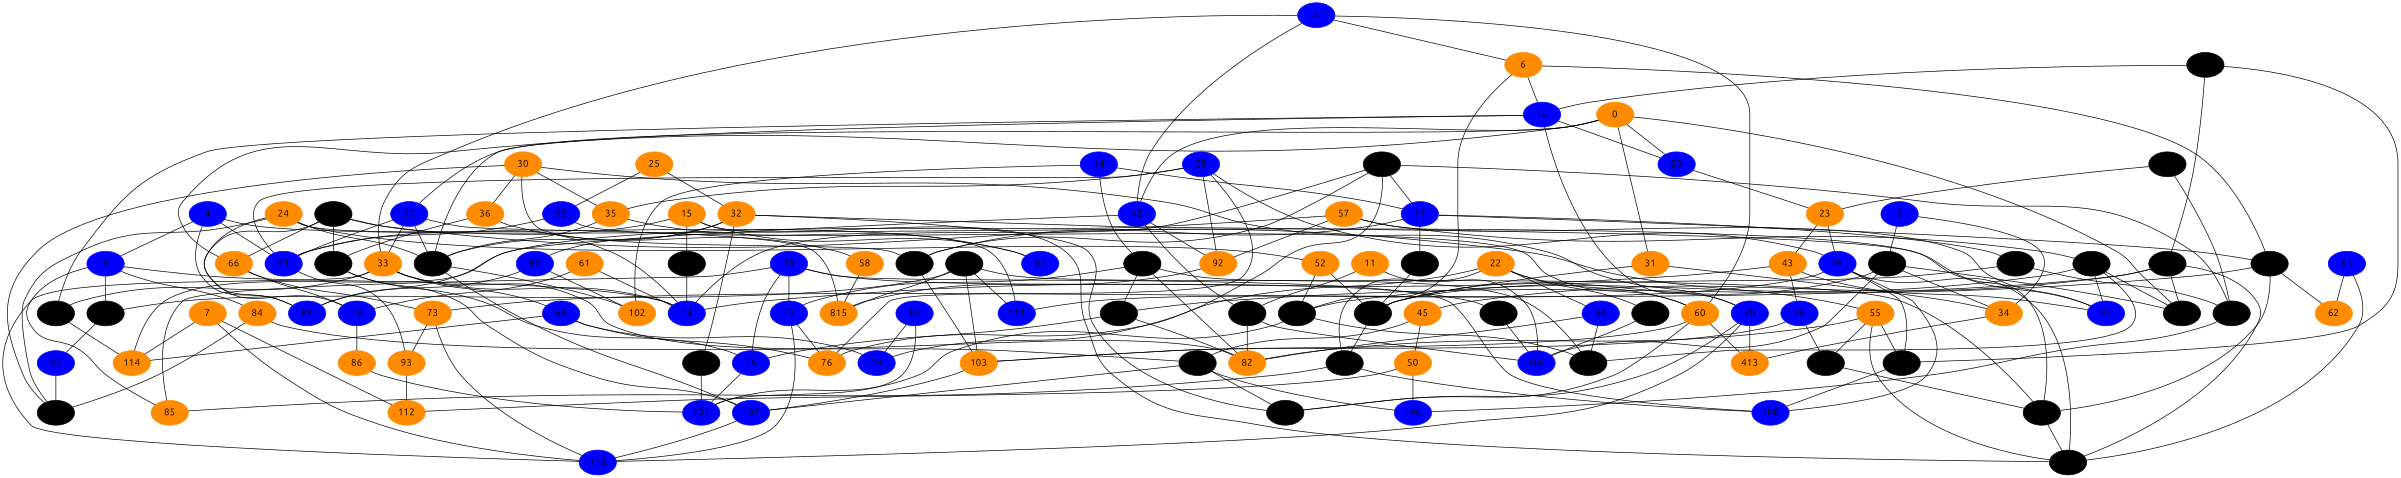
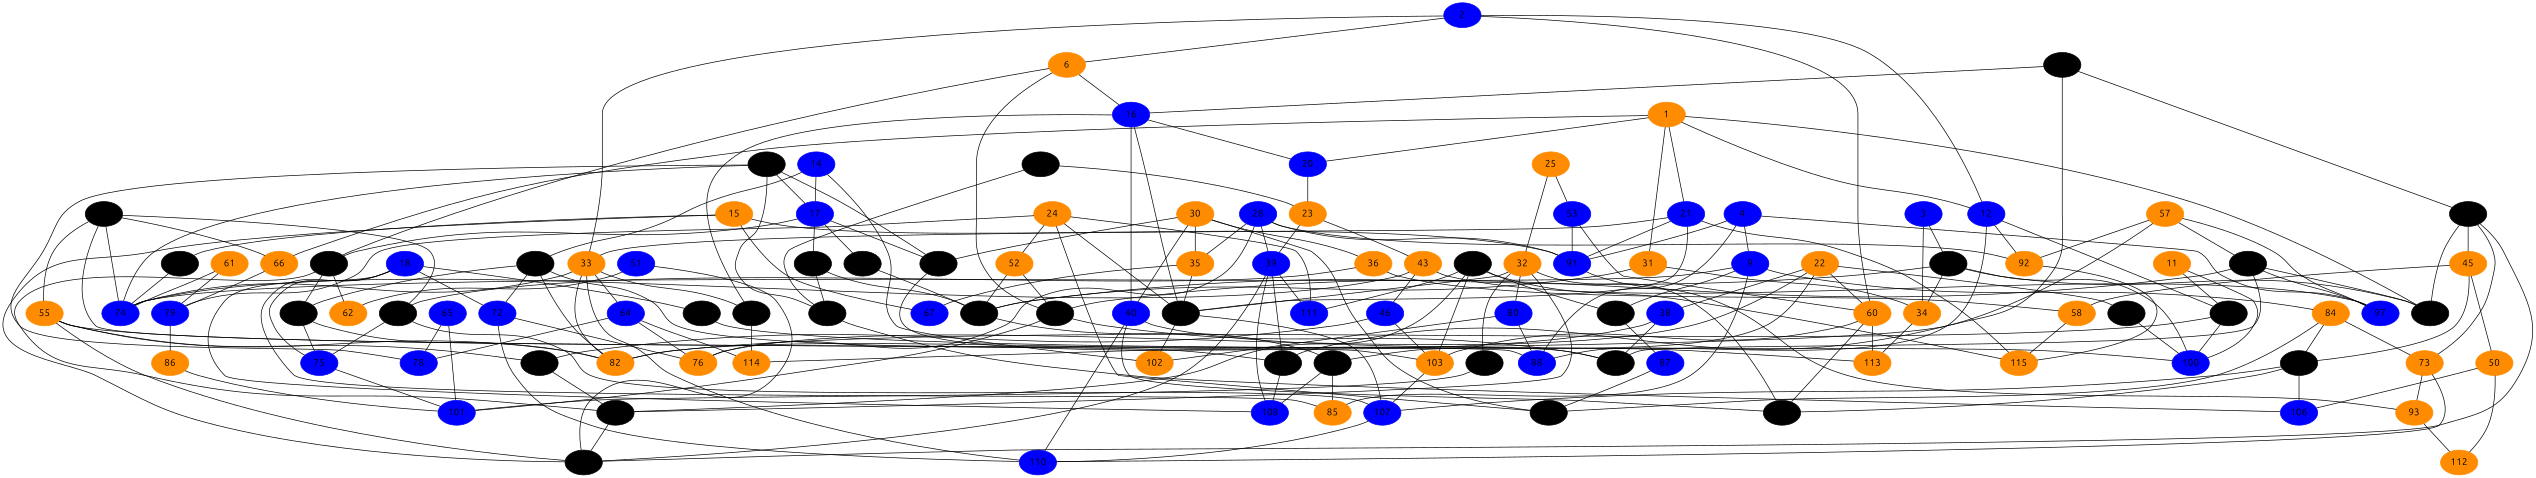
node "0": label "0" -> "1"
edge "45" -- "58": added
edge "66" -- "73": now "84" -- "73"
node "7": removed
node "815": label "815" -> "115"
node "413": label "413" -> "113"
